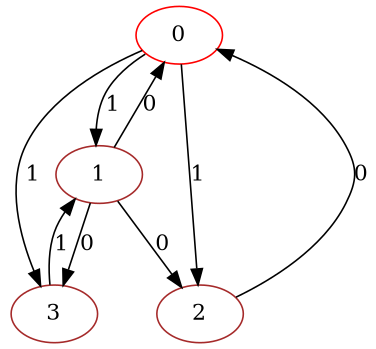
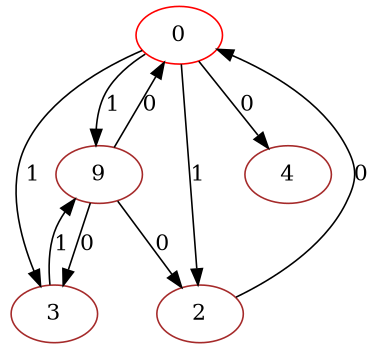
node "1": label "1" -> "9"
node "4": added
